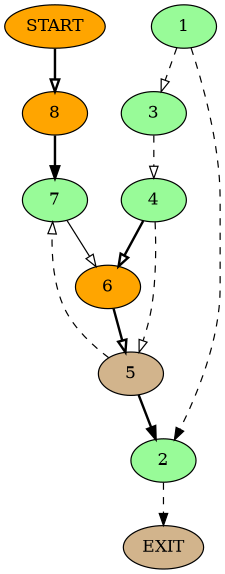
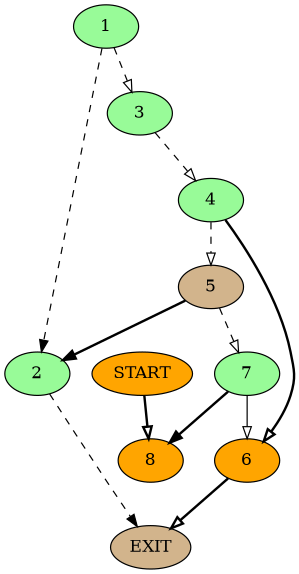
edge "8" -> "7": reversed
edge "6" -> "5": now "6" -> "EXIT"
